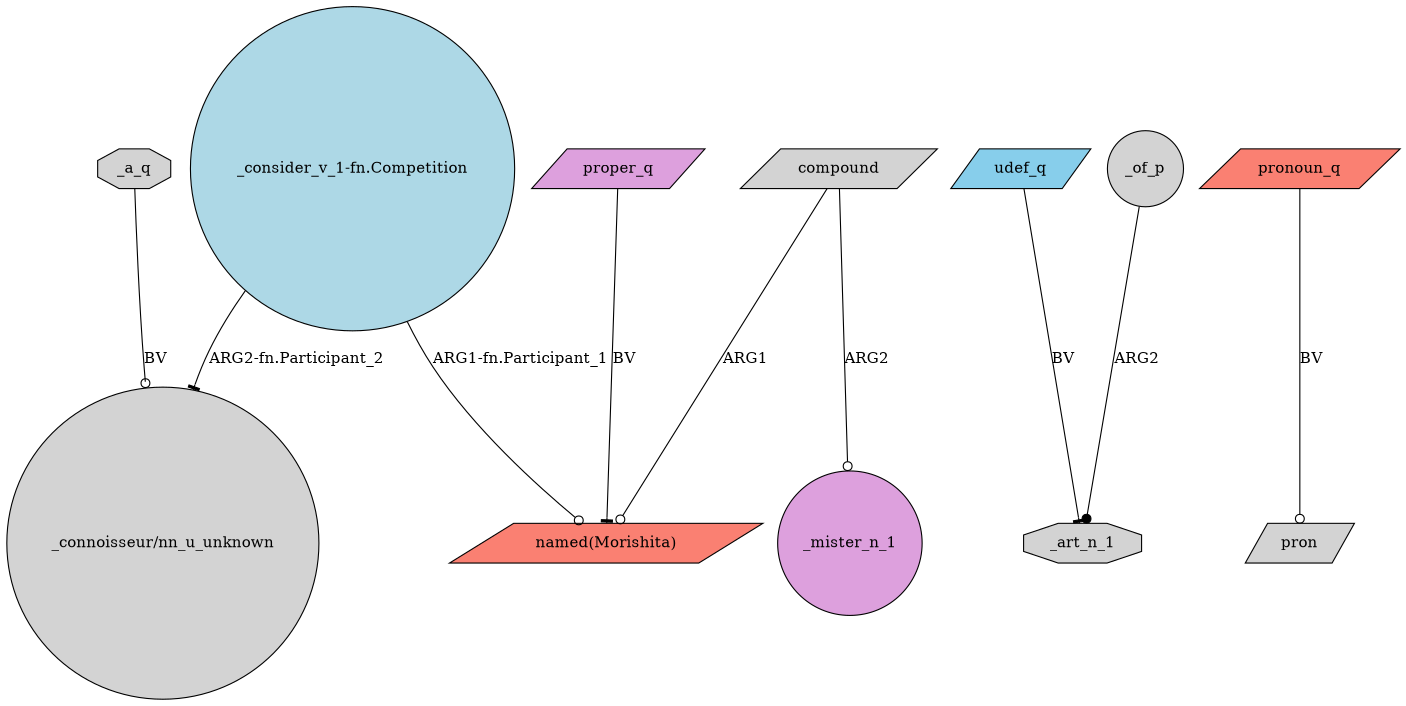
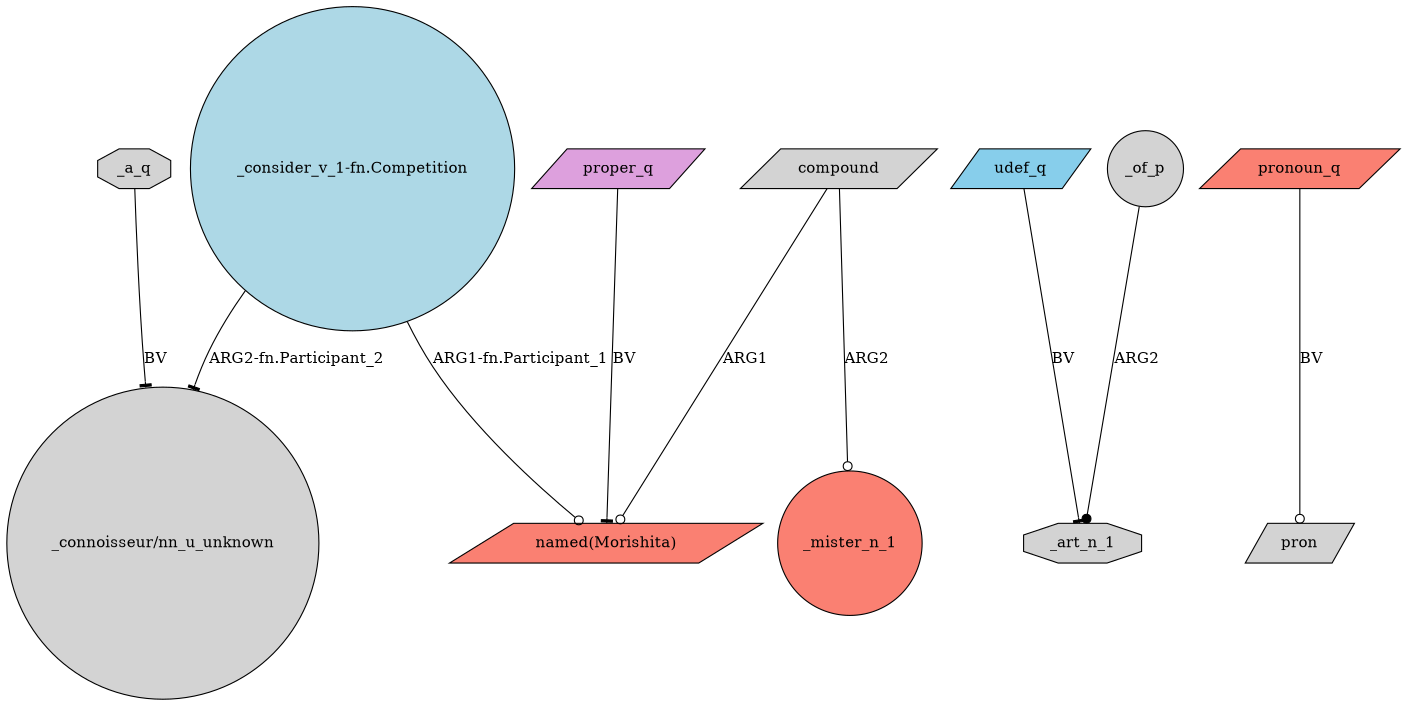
edge "_a_q" -> "_connoisseur/nn_u_unknown": arrowhead odot -> tee
node "_mister_n_1": fillcolor plum -> salmon
